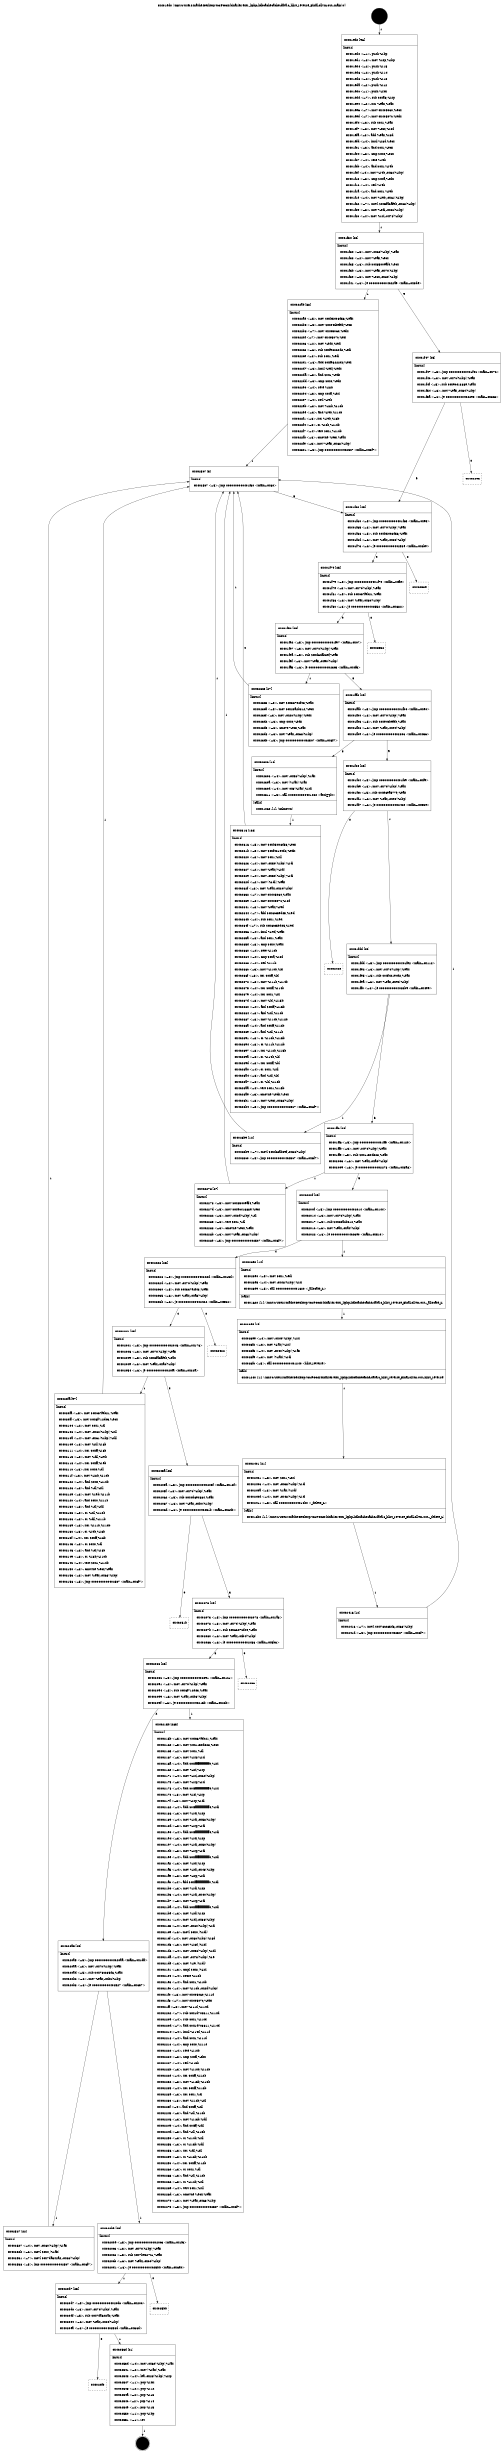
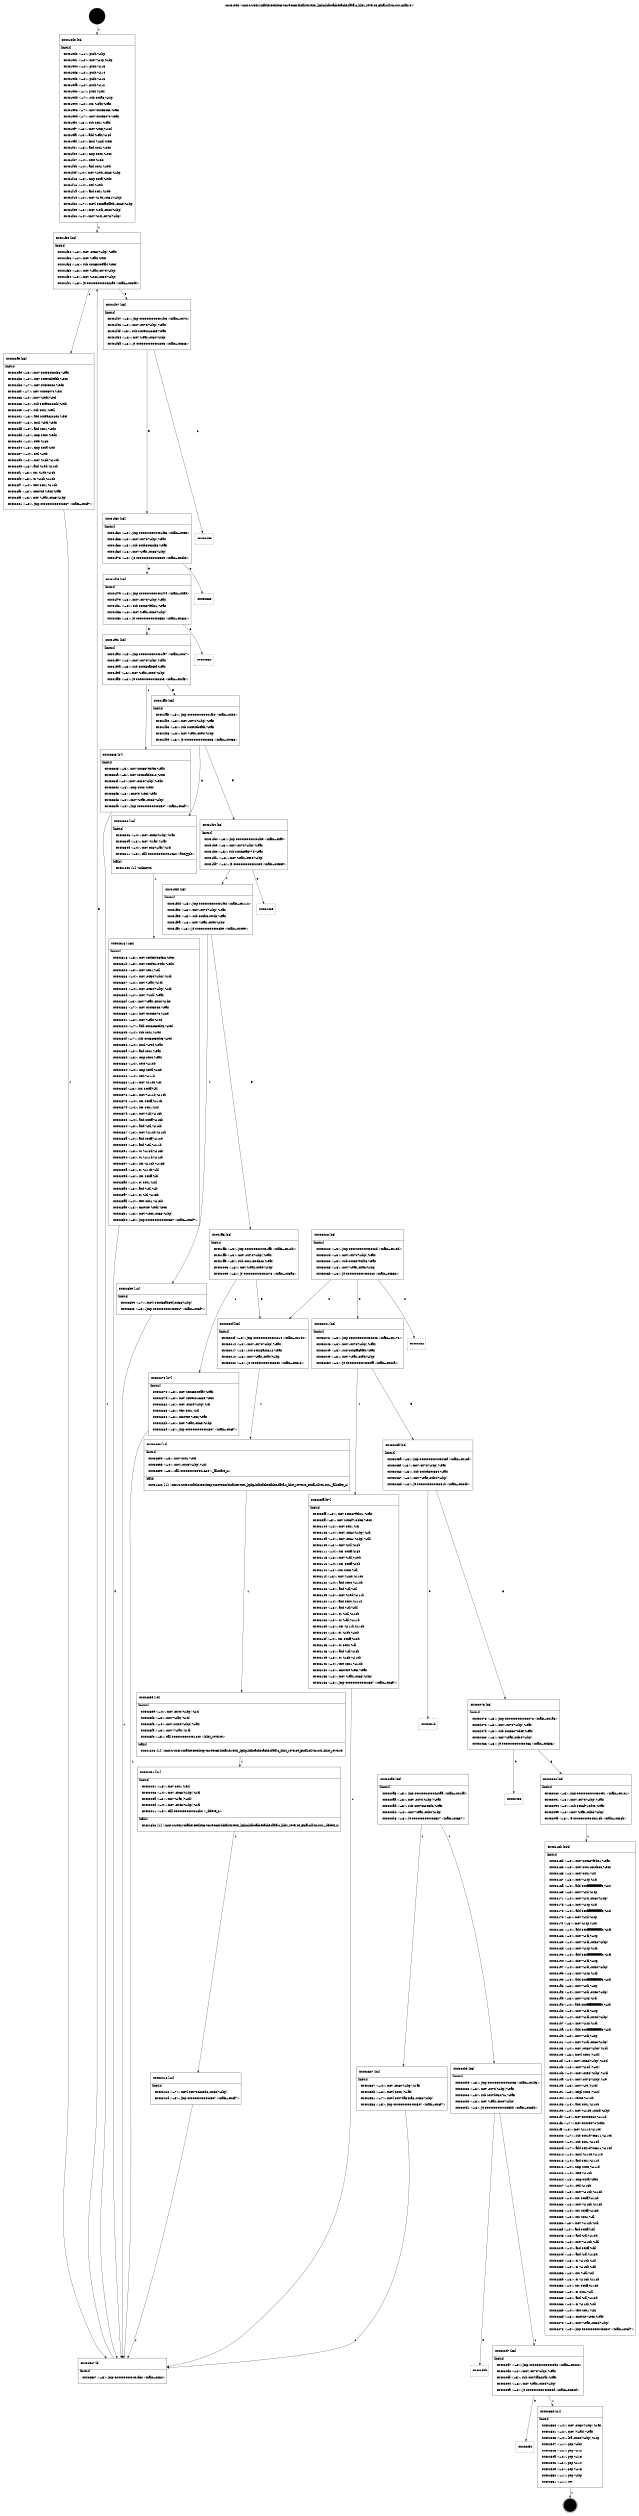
edge "0x4025c7 [5]" -> "0x401f60 [25]": now "0x4025c7 [5]" -> "0x401f30 [23]"
edge "0x40200f [25]" -> "0x402028 [25]": reversed
edge "0x40208c [25]" -> "0x4020a5 [25]": removed, label "2"
